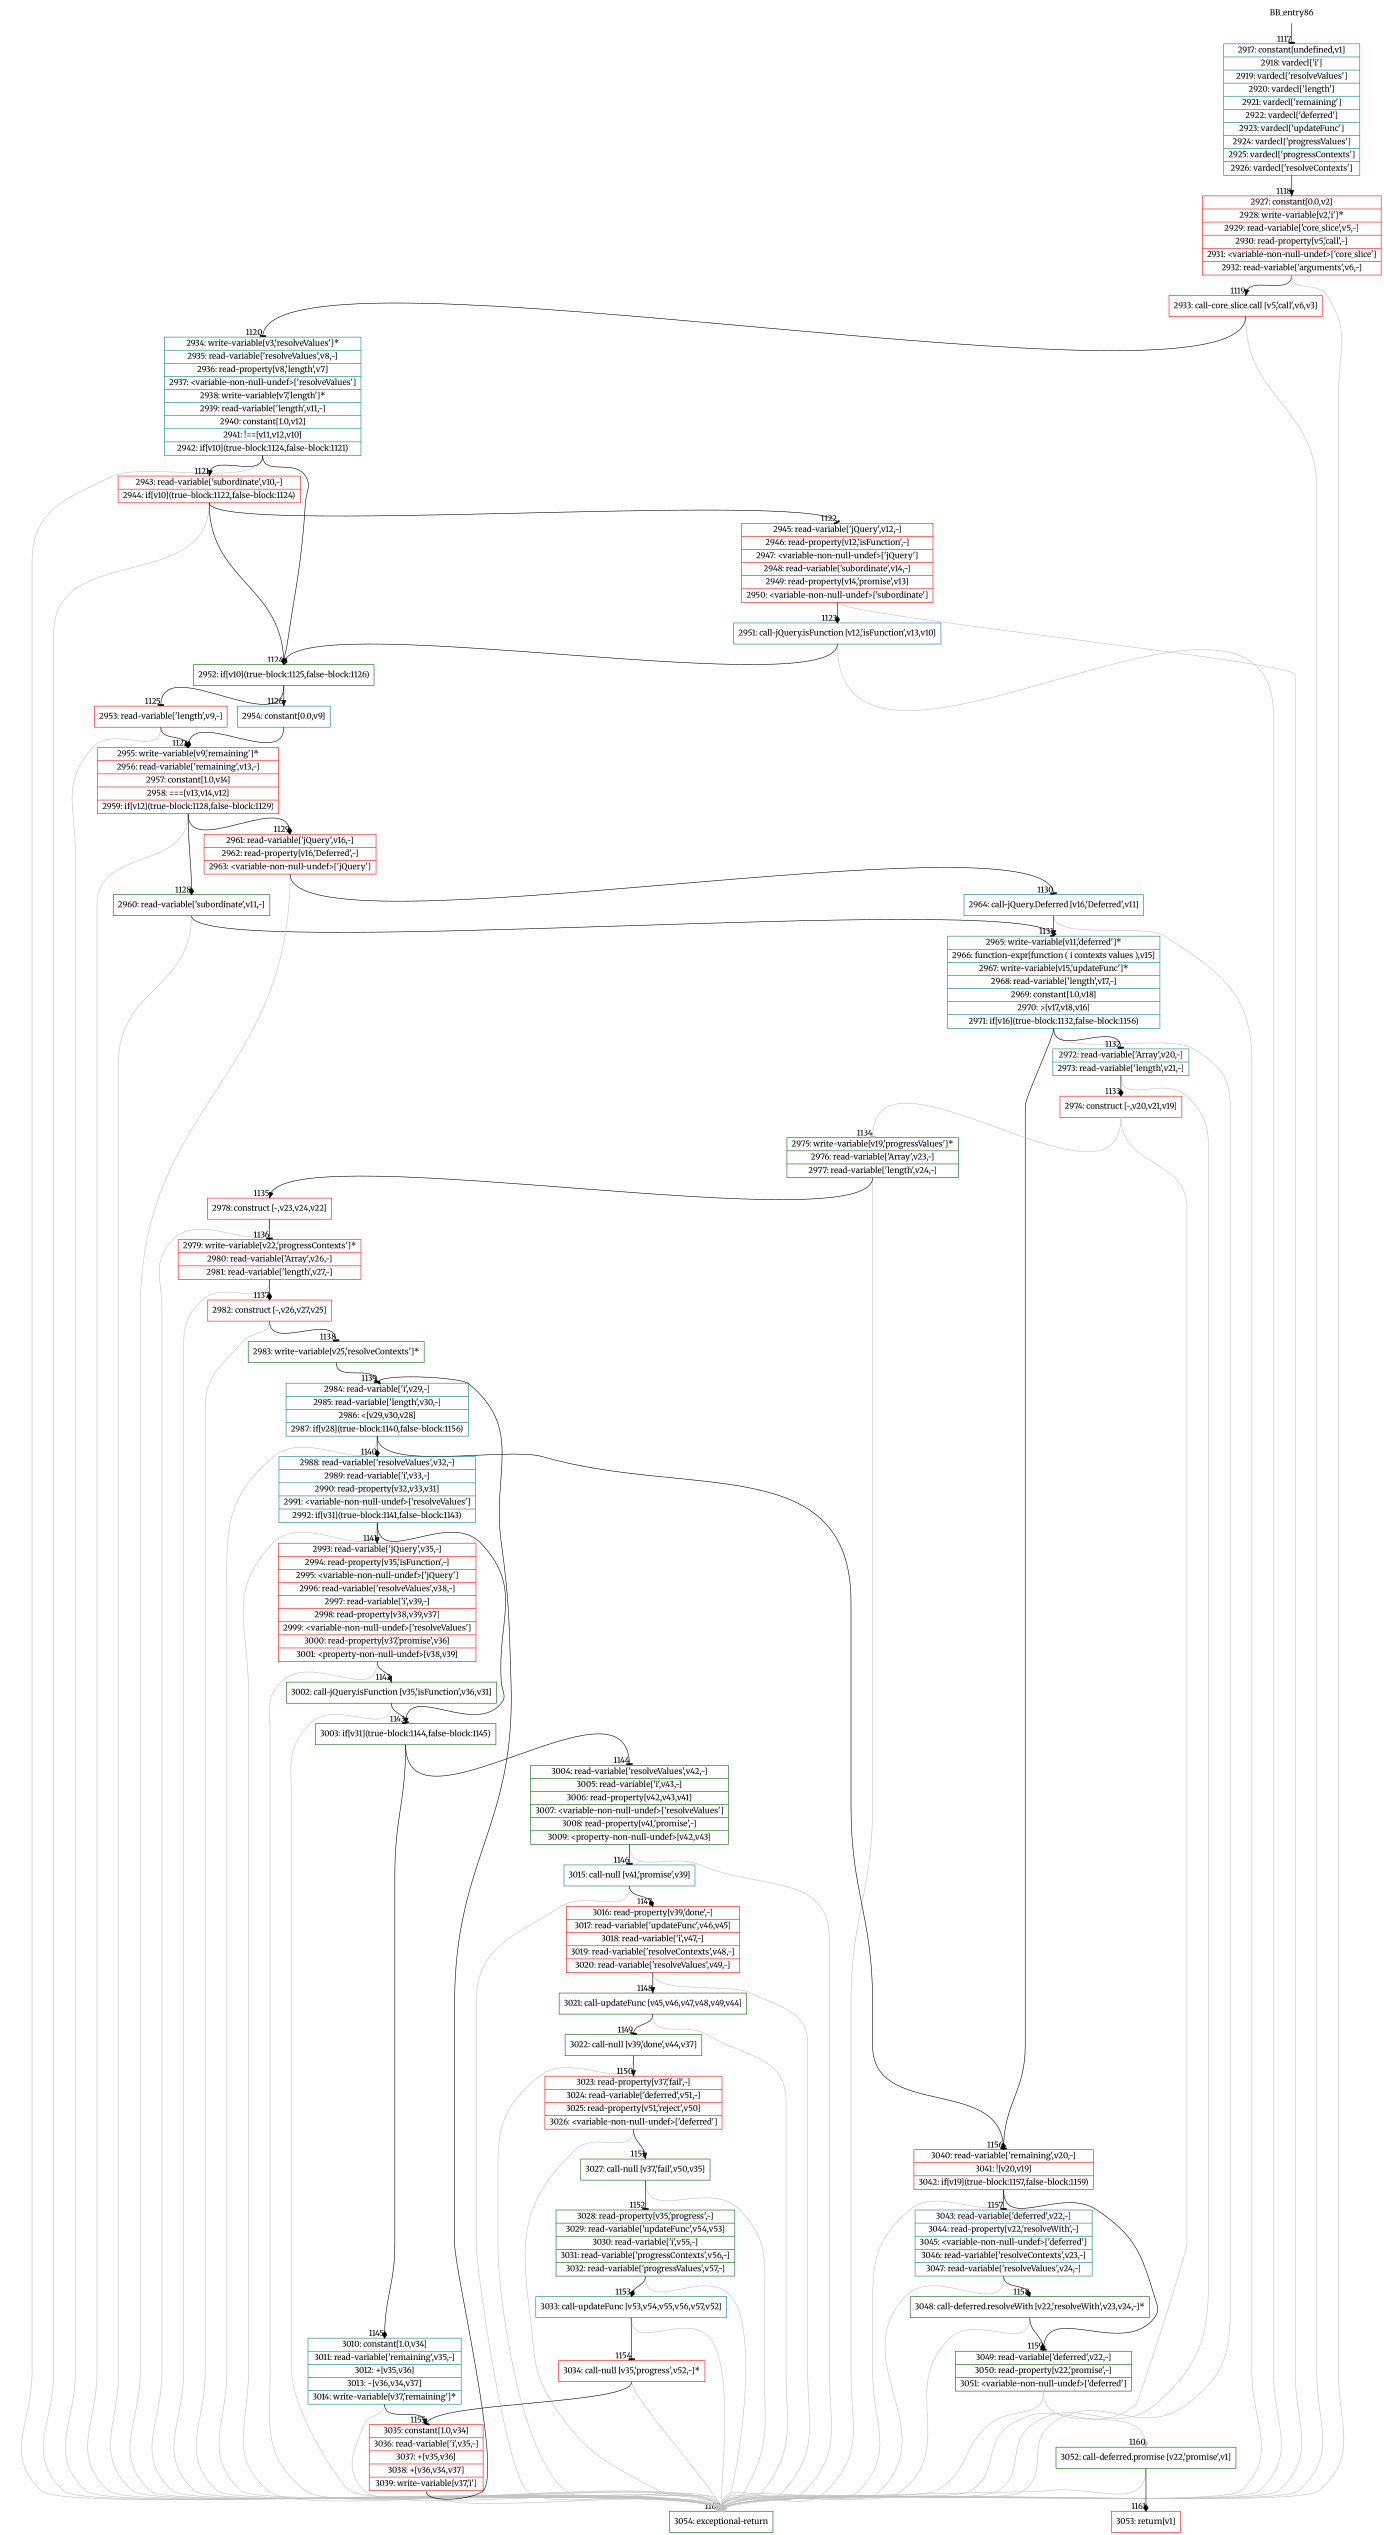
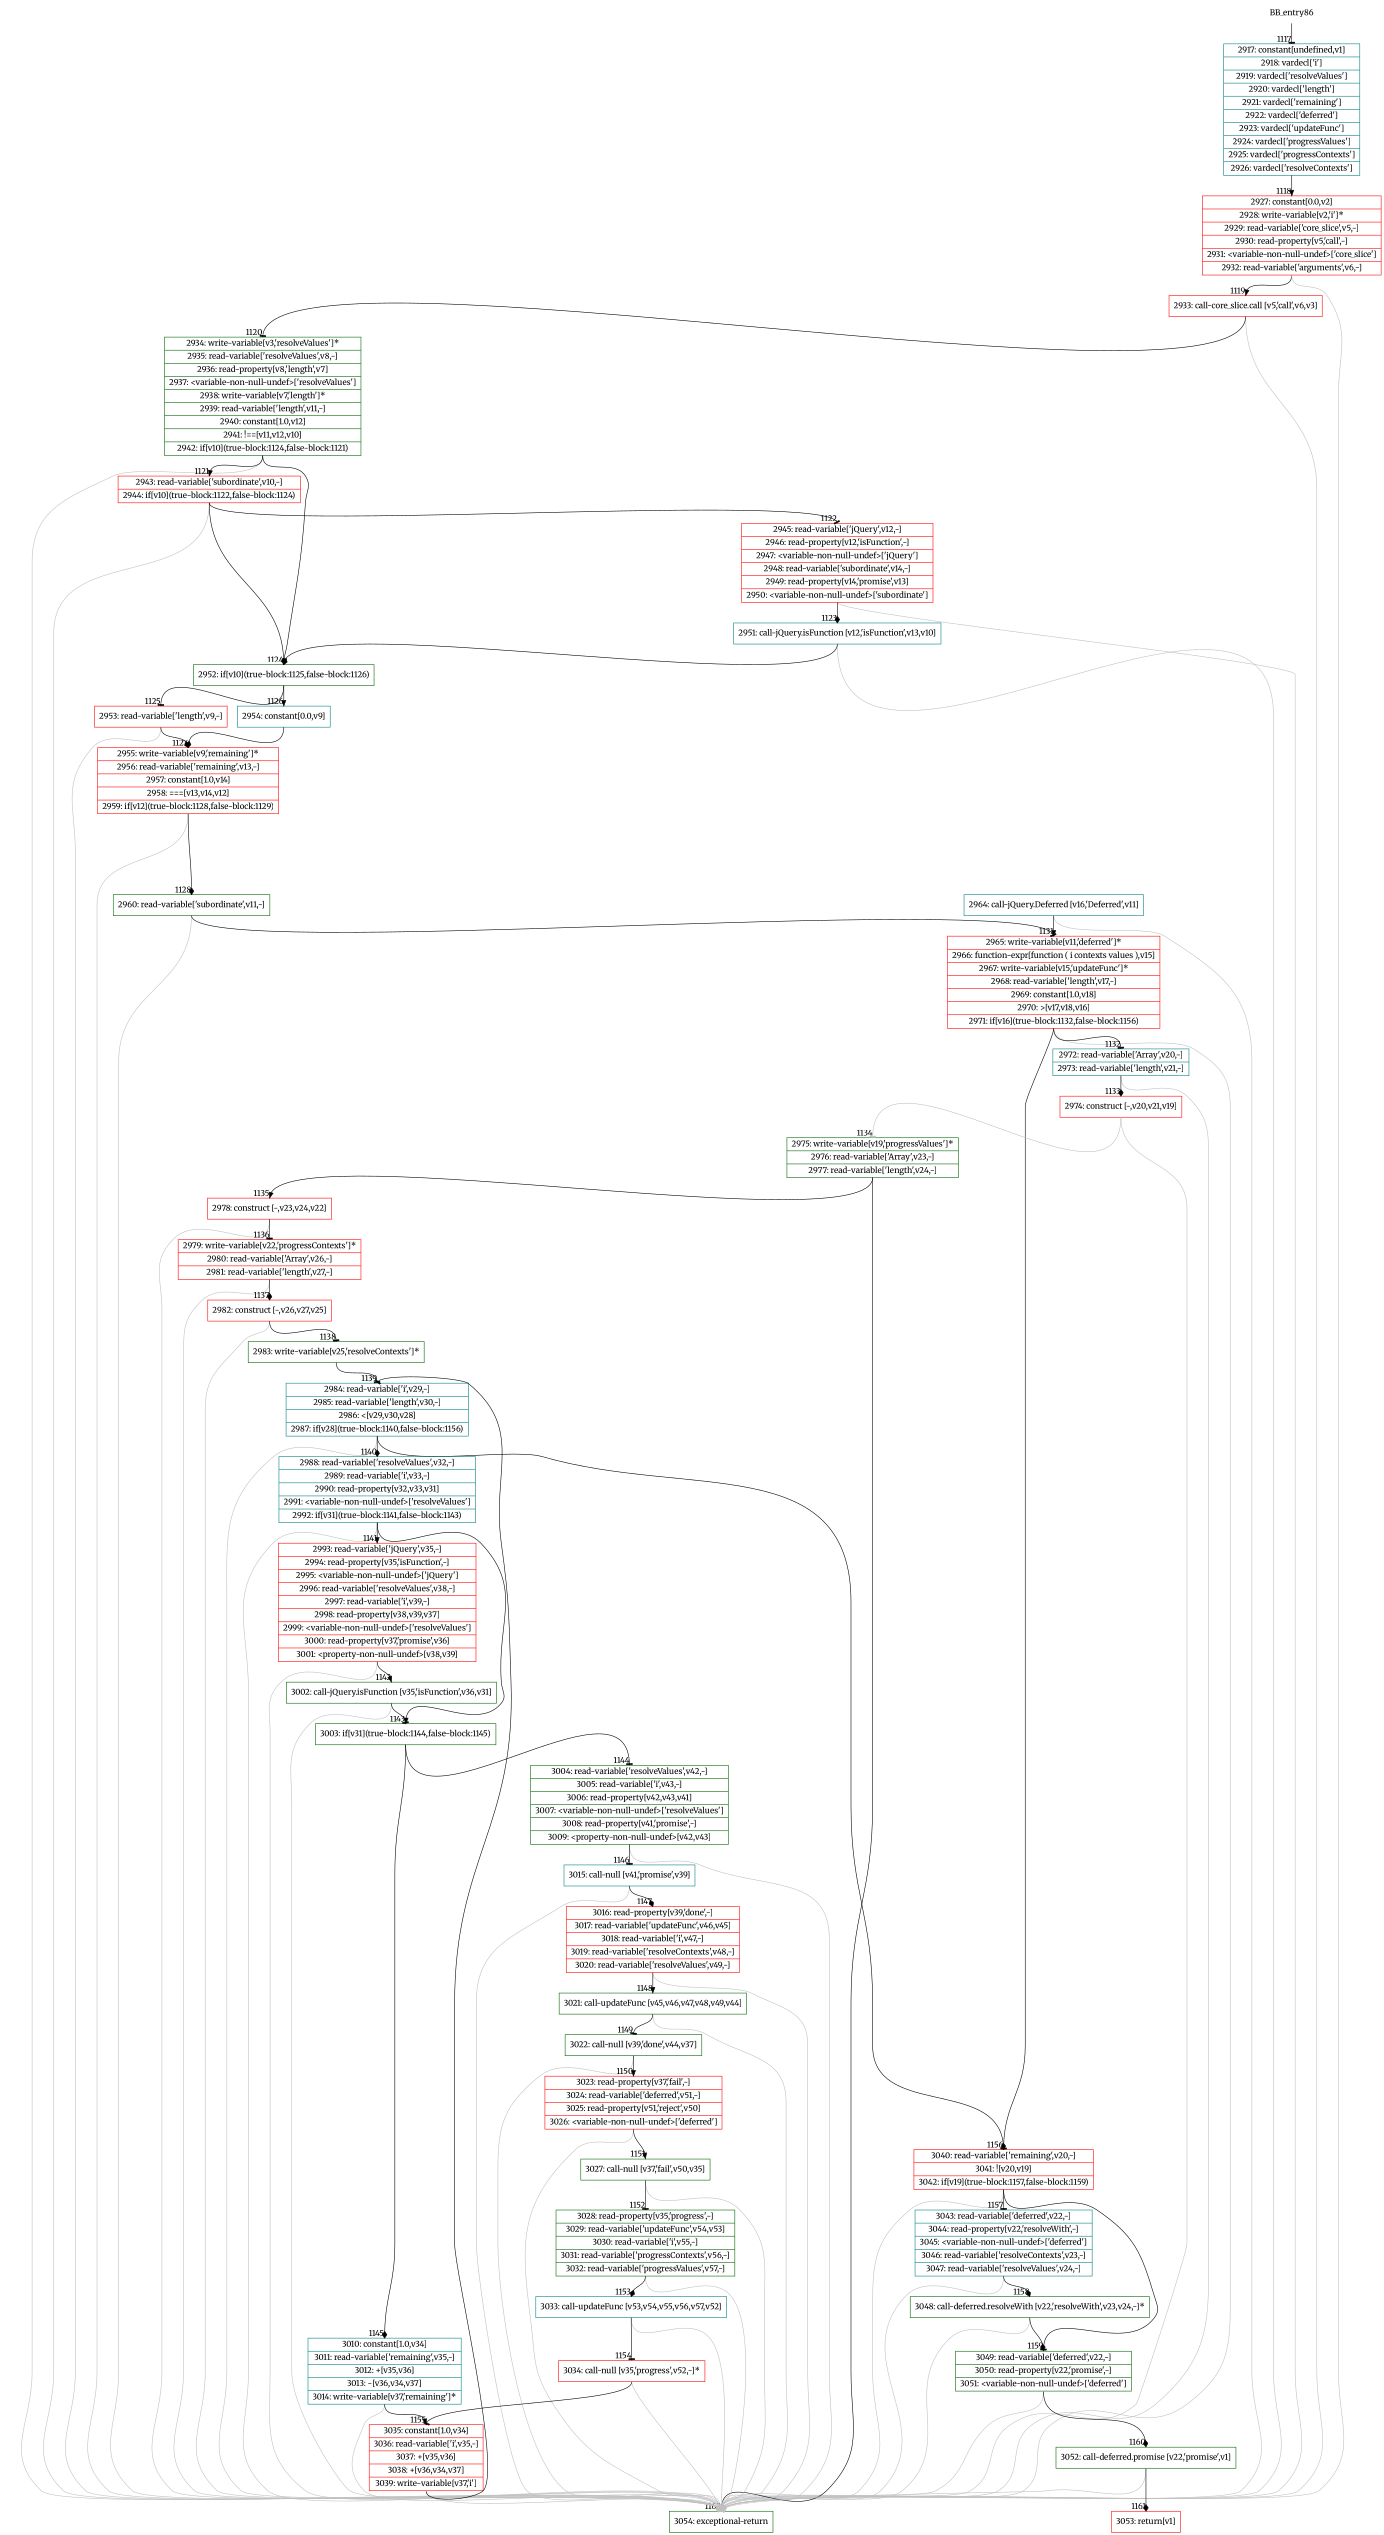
node "2934: write-variable[v3,'resolveValues']*": color teal -> darkgreen
node "2961: read-variable['jQuery',v16,-]": removed
node "2965: write-variable[v11,'deferred']*": color teal -> red
edge "2975: write-variable[v19,'progressValues']*" -> "3054: exceptional-return": color gray -> black
edge "3049: read-variable['deferred',v22,-]" -> "3052: call-deferred.promise [v22,'promise',v1]": color gray -> black
